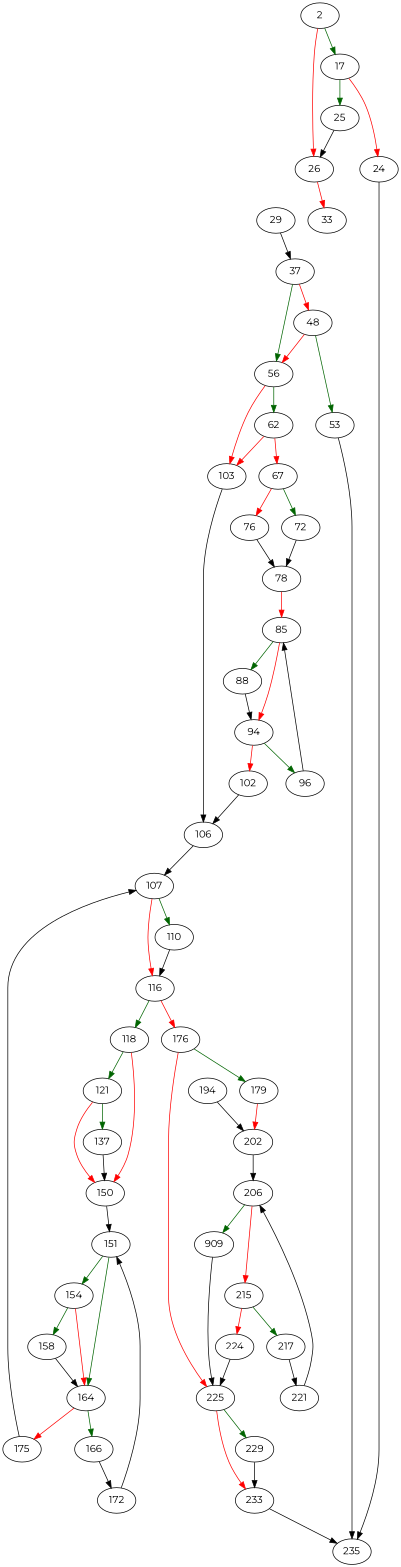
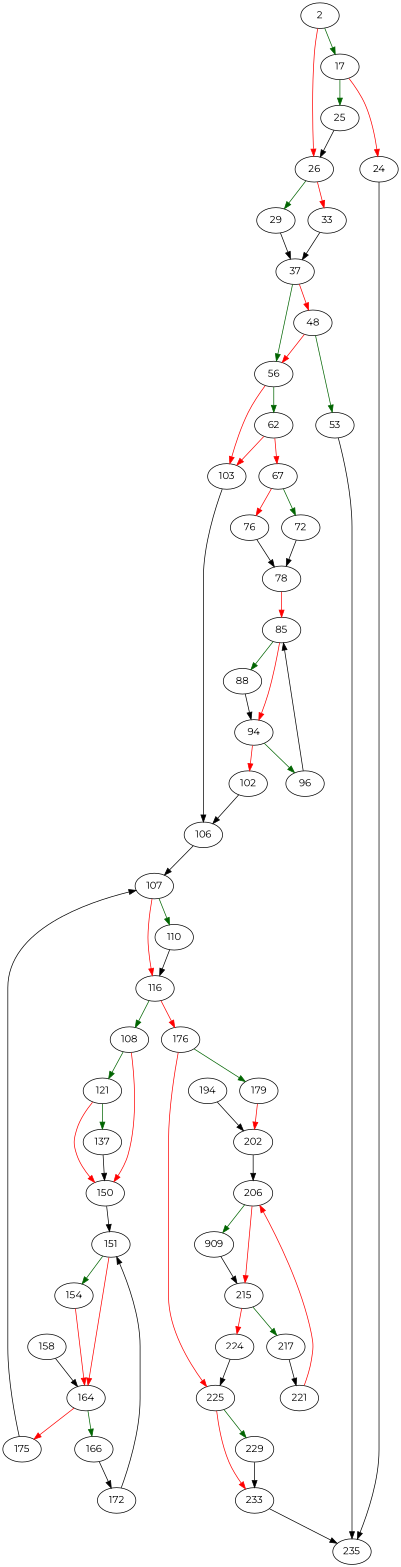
edge "26" -> "29": added
edge "33" -> "37": added
node "118": label "118" -> "108"
edge "221" -> "206": color black -> red
edge "154" -> "158": removed
edge "151" -> "164": color darkgreen -> red
edge "909" -> "225": now "909" -> "215"
